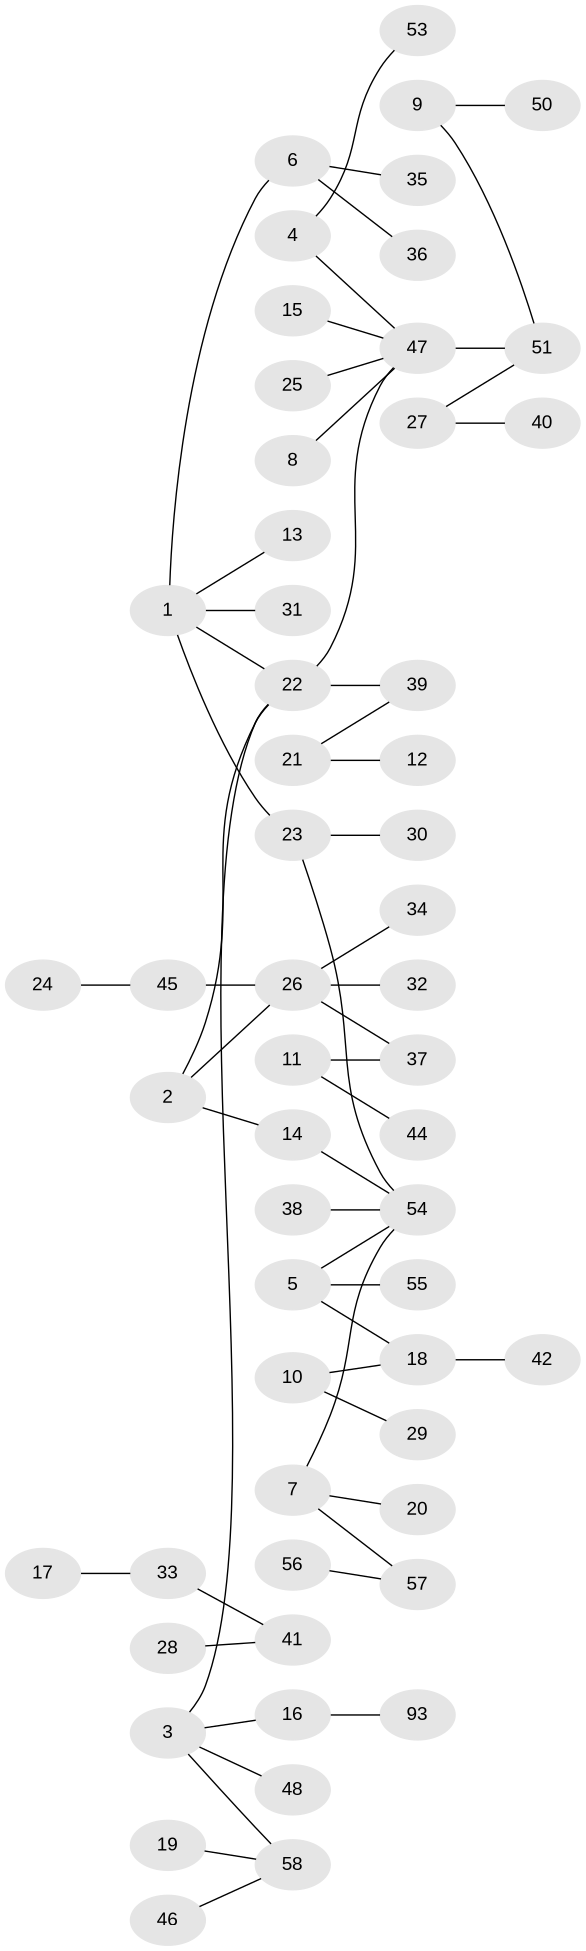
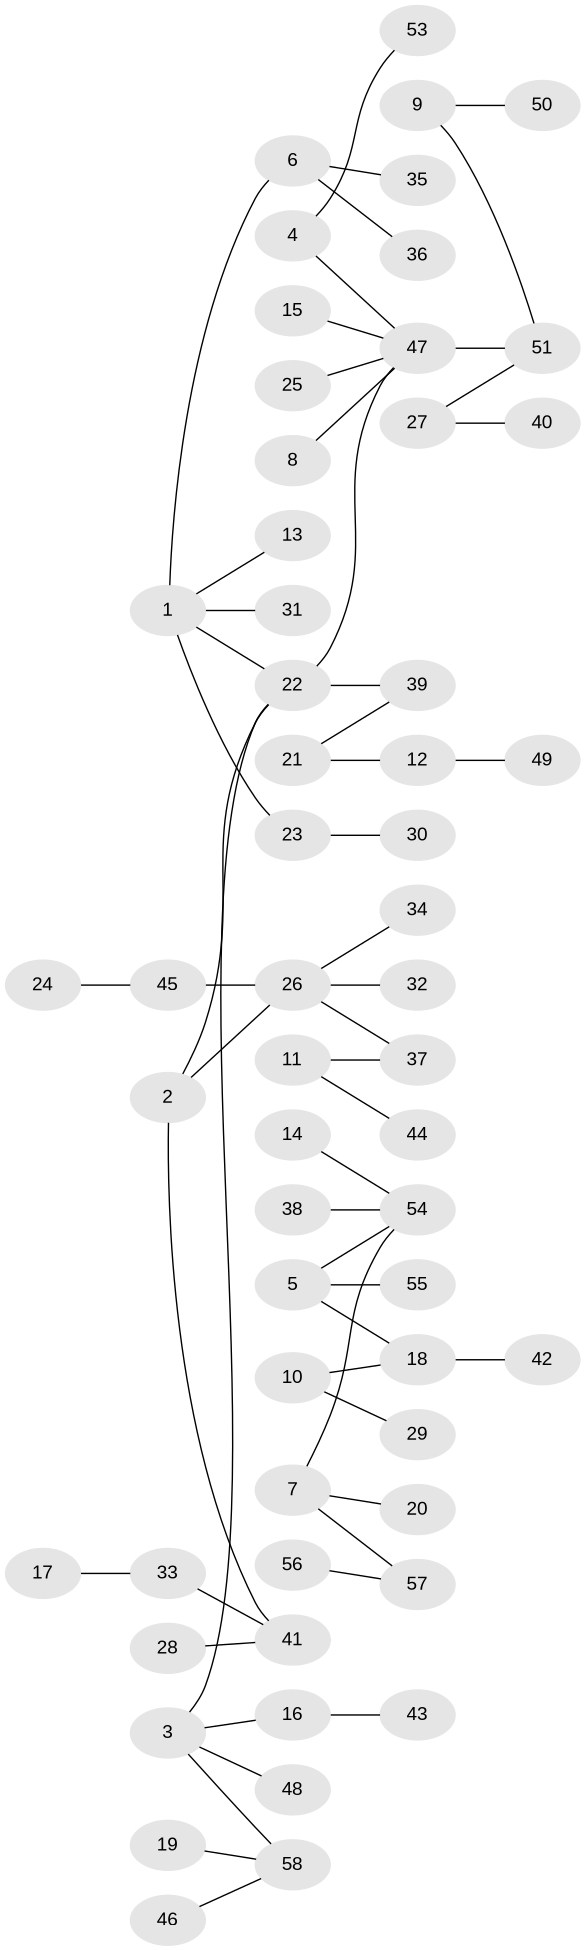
node "49": added
edge "23" -- "54": removed
edge "2" -- "14": now "2" -- "41"
node "93": label "93" -> "43"
